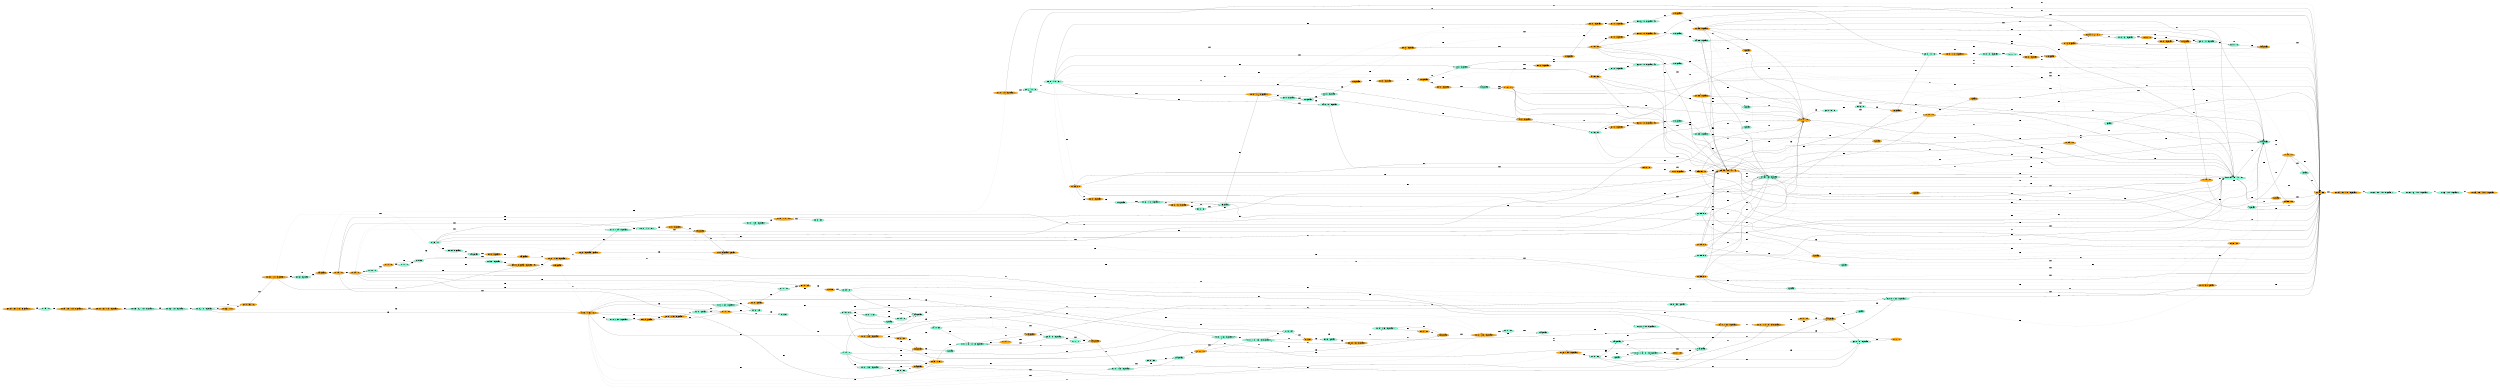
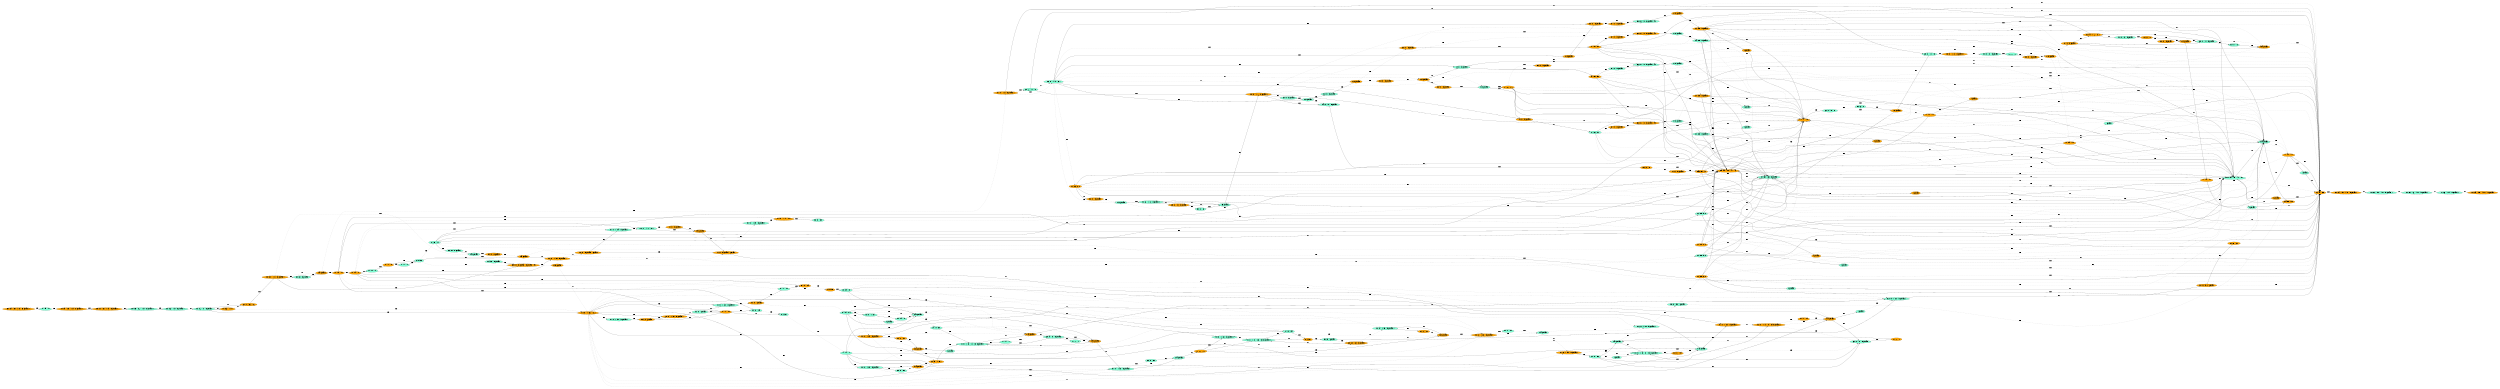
node "cmp w19 , w1": fillcolor orange -> aquamarine
